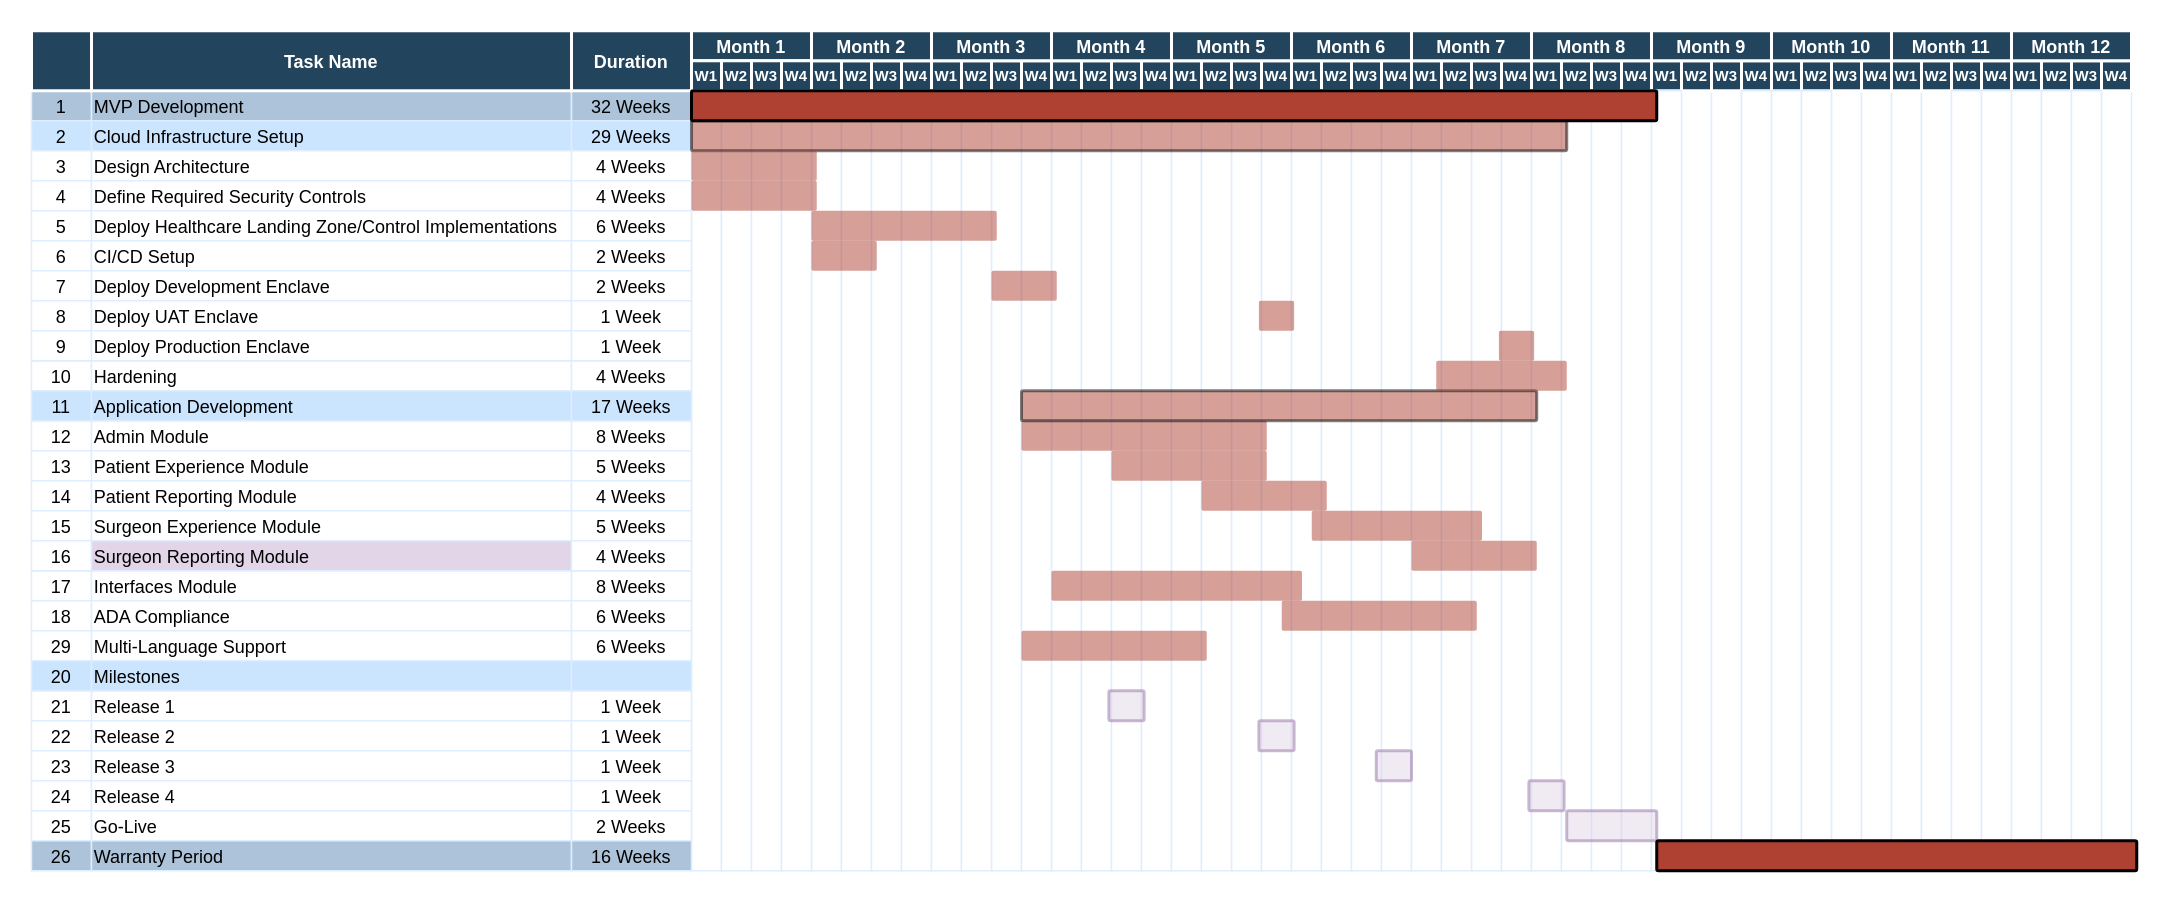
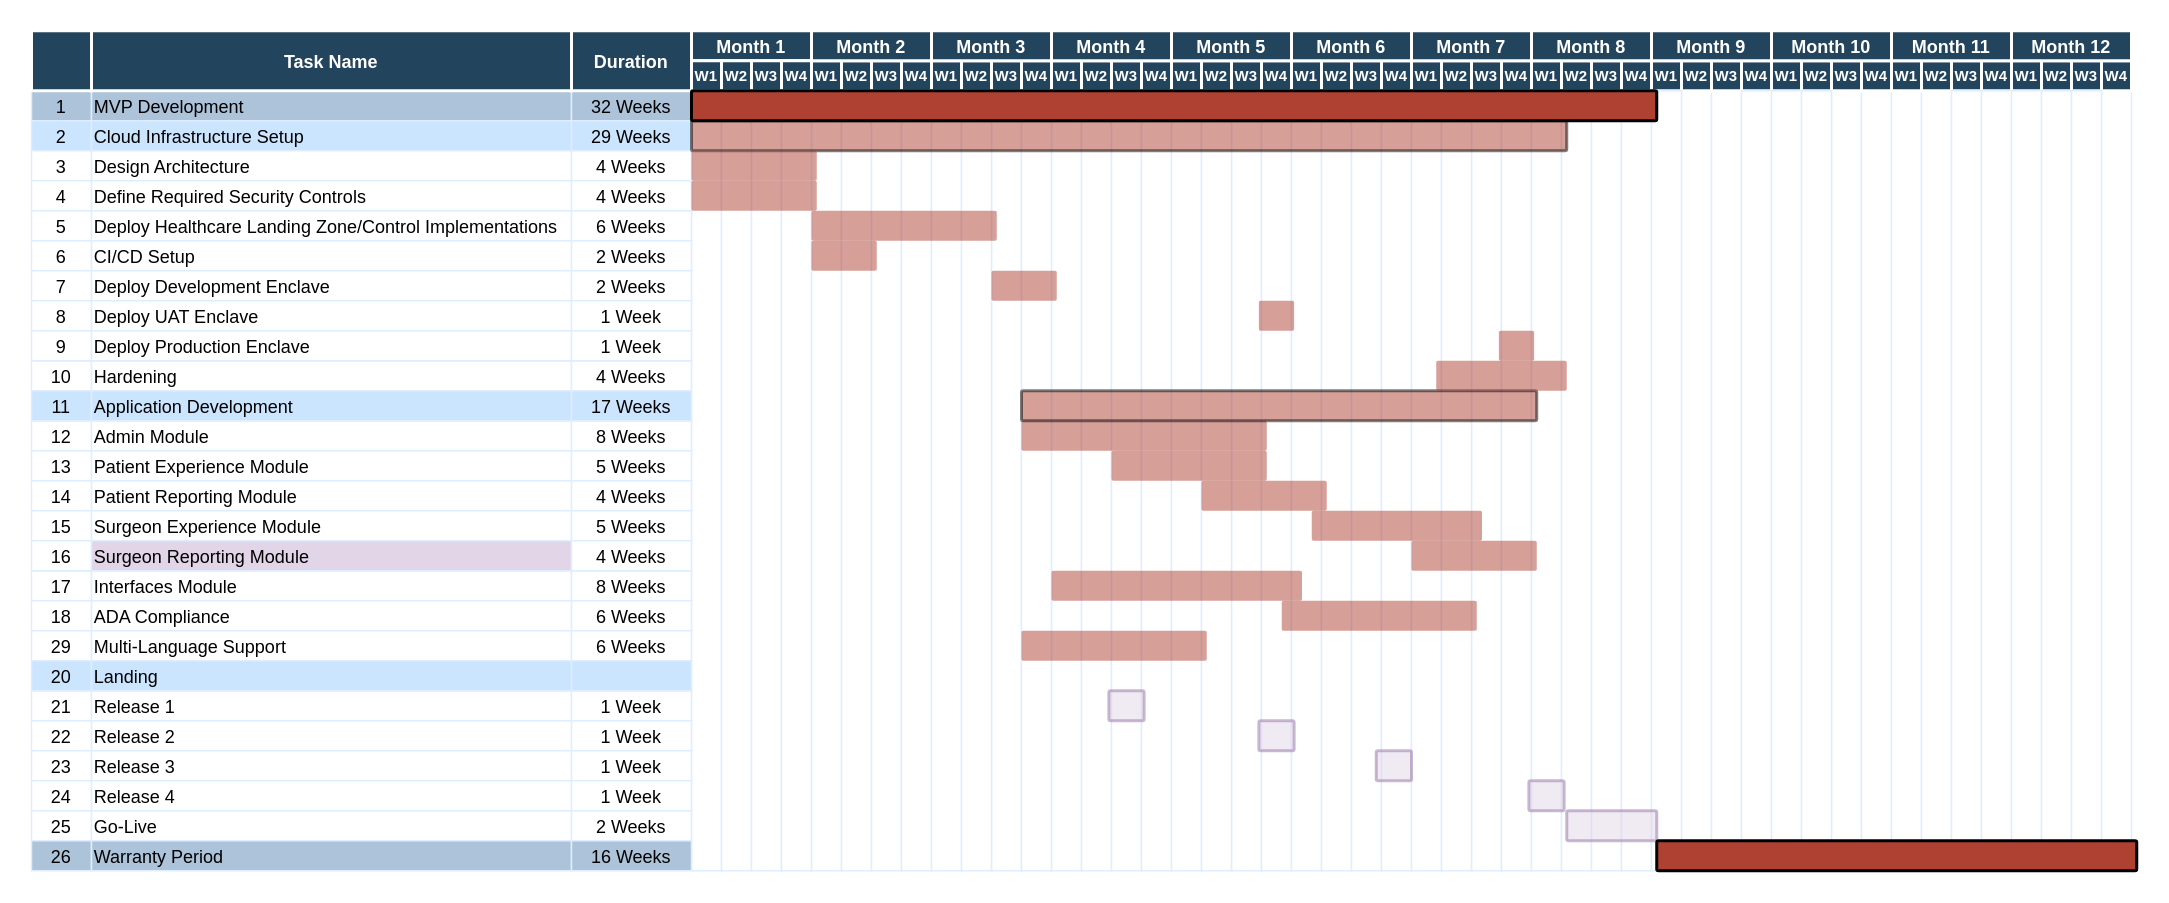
node "Milestones": label "Milestones" -> "Landing"
